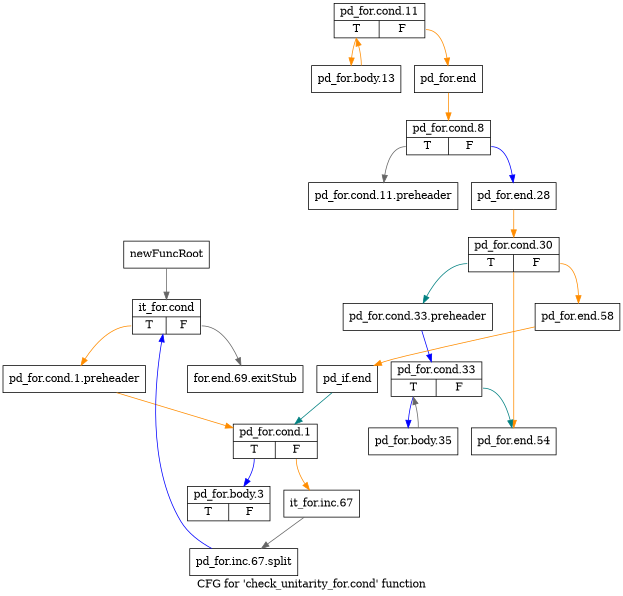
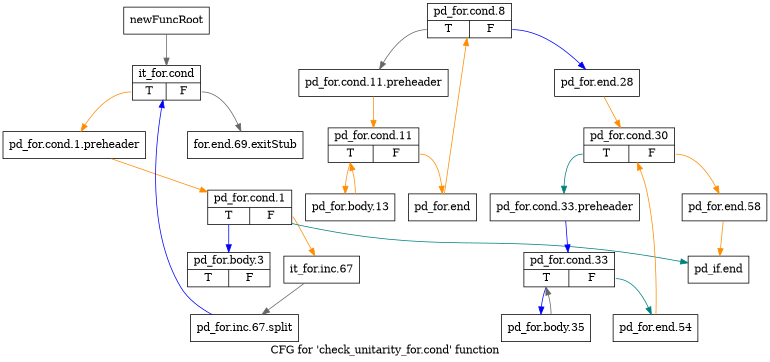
edge "pd_for.cond.11.preheader" -> "pd_for.cond.11": added
edge "pd_for.cond.30" -> "pd_for.end.54": reversed
edge "pd_if.end" -> "pd_for.cond.1": reversed
